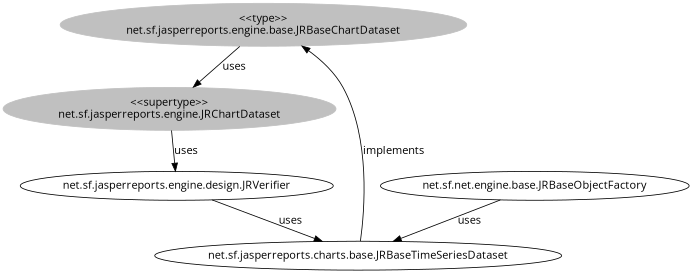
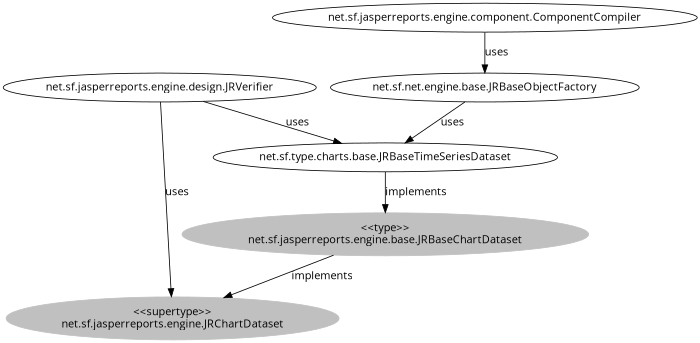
node "net.sf.jasperreports.engine.component.ComponentCompiler": added
edge "<<type>> net.sf.jasperreports.engine.base.JRBaseChartDataset" -> "<<supertype>> net.sf.jasperreports.engine.JRChartDataset": label "uses" -> "implements"
edge "<<supertype>> net.sf.jasperreports.engine.JRChartDataset" -> "net.sf.jasperreports.engine.design.JRVerifier": reversed
node "net.sf.jasperreports.charts.base.JRBaseTimeSeriesDataset": label "net.sf.jasperreports.charts.base.JRBaseTimeSeriesDataset" -> "net.sf.type.charts.base.JRBaseTimeSeriesDataset"
